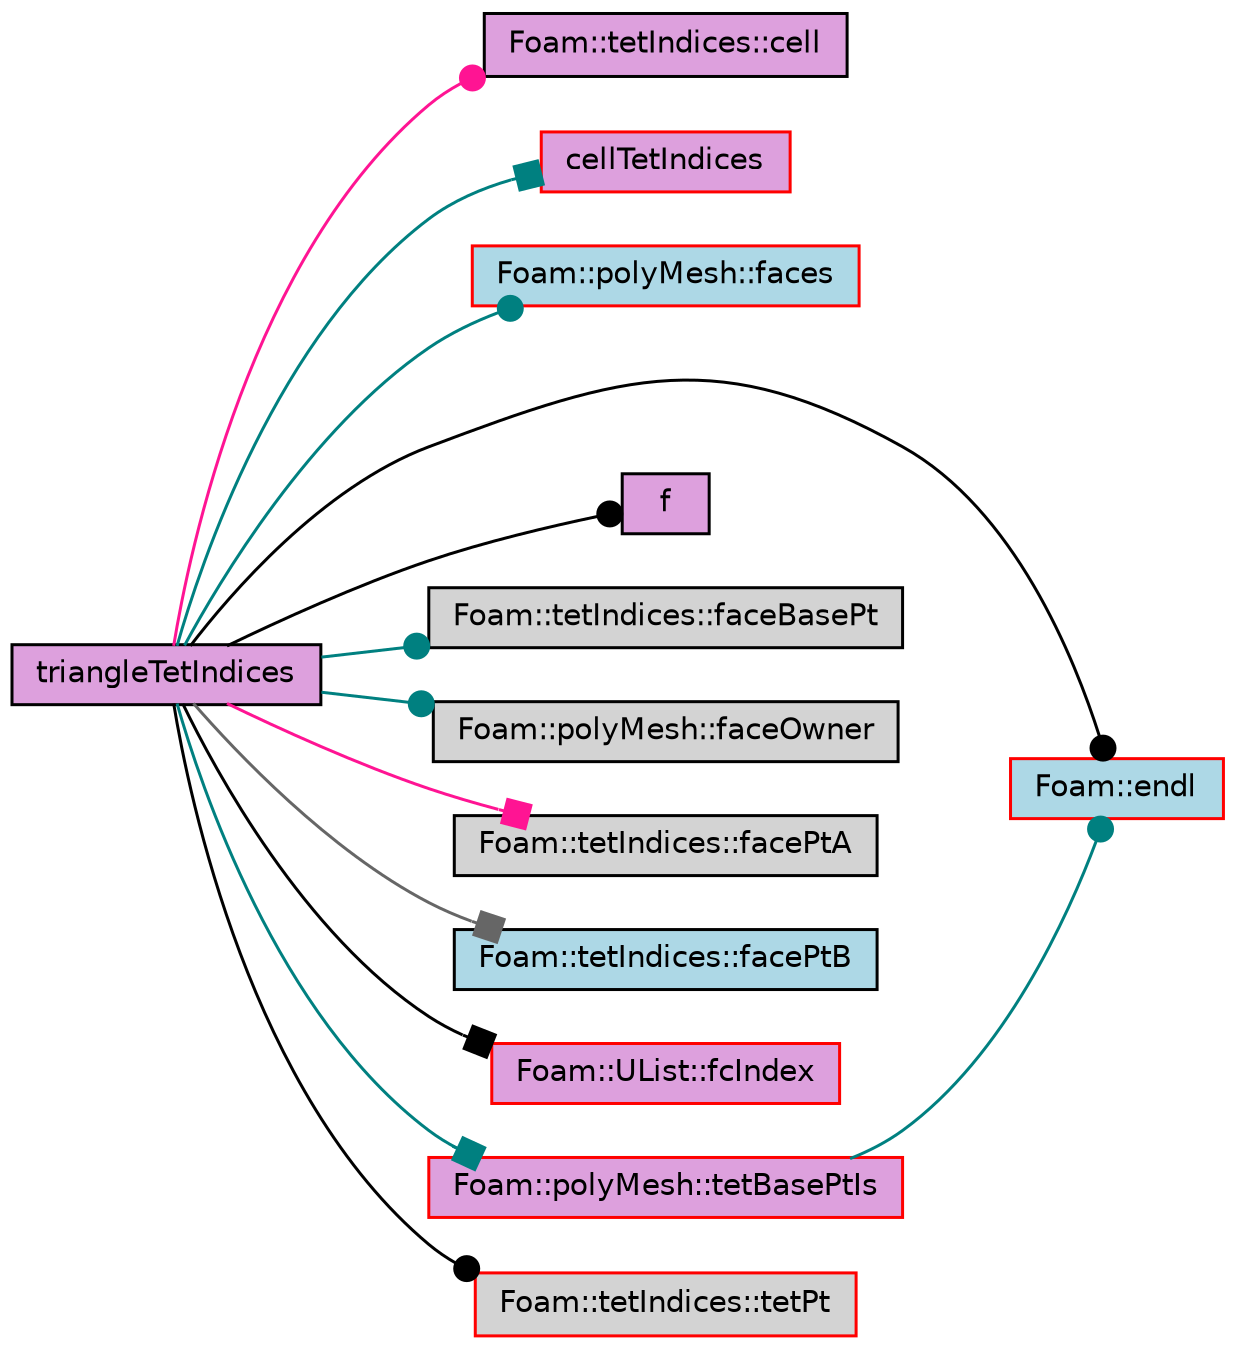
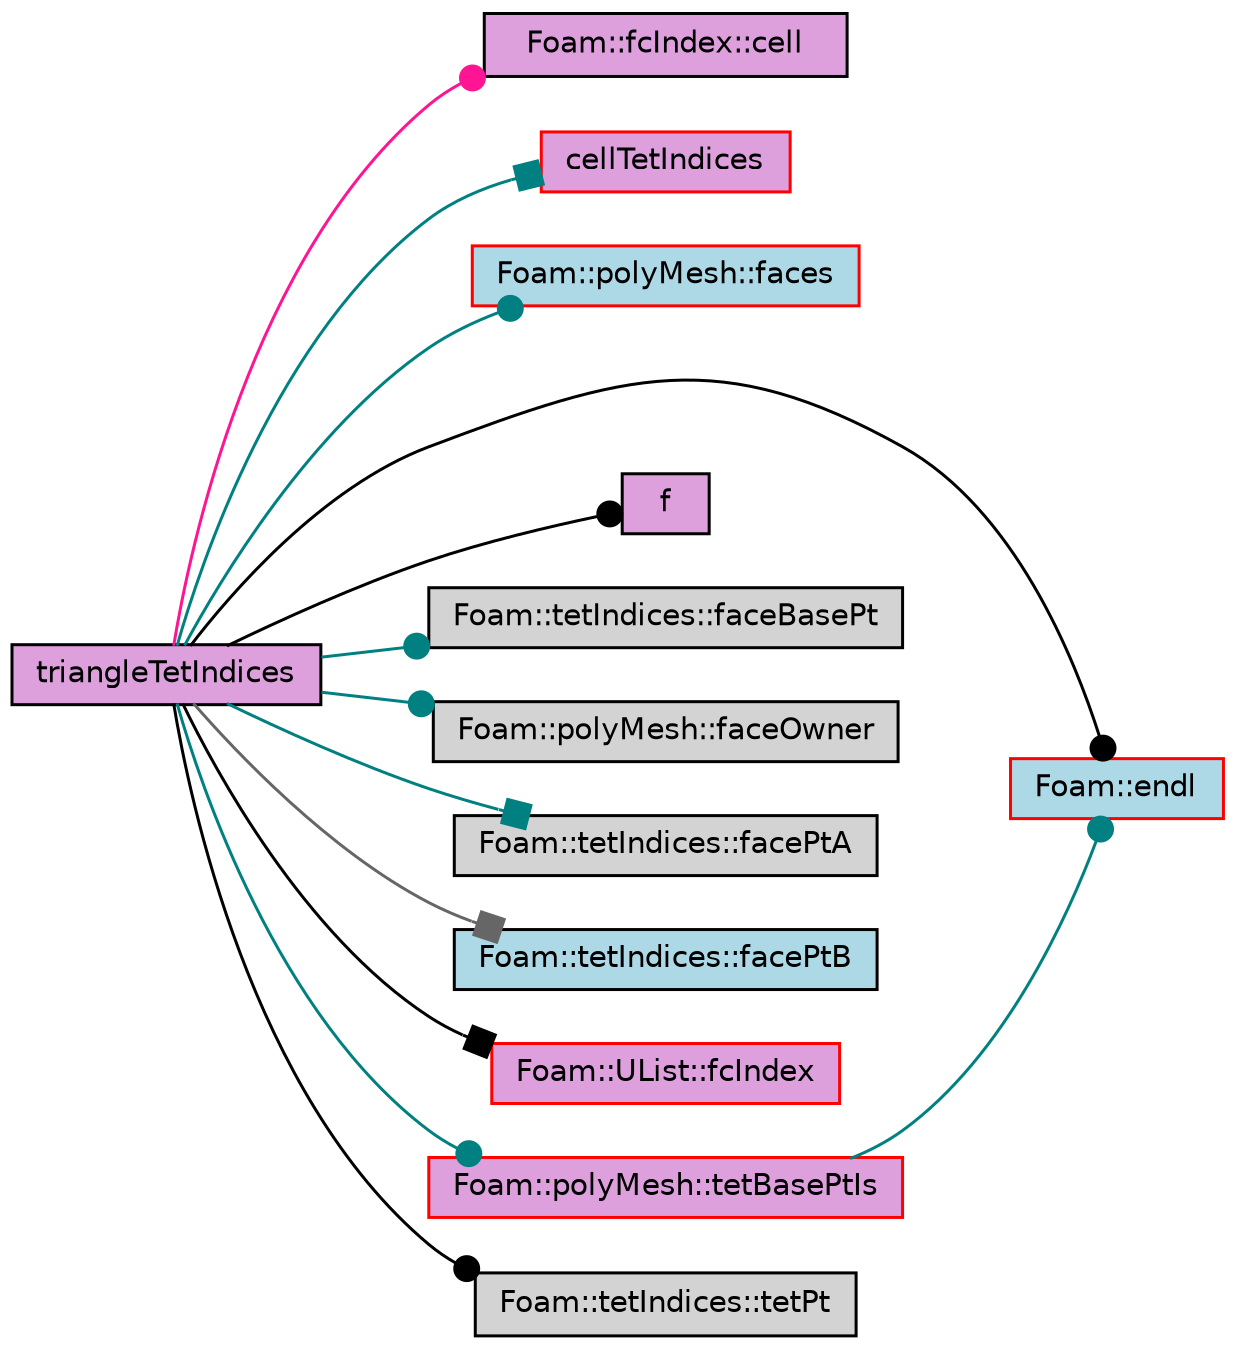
node "Foam::tetIndices::cell": label "Foam::tetIndices::cell" -> "Foam::fcIndex::cell"
edge "triangleTetIndices" -> "Foam::tetIndices::facePtA": color deeppink -> teal
edge "triangleTetIndices" -> "Foam::polyMesh::tetBasePtIs": arrowhead box -> dot
node "Foam::tetIndices::tetPt": color red -> black
